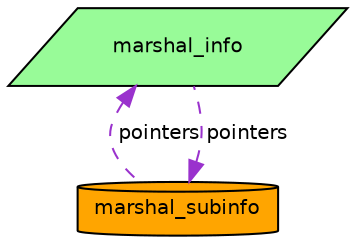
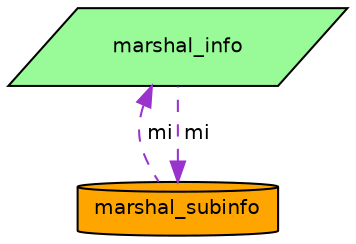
edge "marshal_subinfo" -> "marshal_info": label " pointers" -> " mi"
edge "marshal_info" -> "marshal_subinfo": label " pointers" -> " mi"
